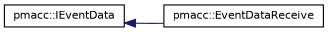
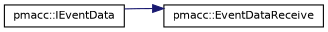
edge "pmacc::EventDataReceive" -> "pmacc::IEventData": reversed
